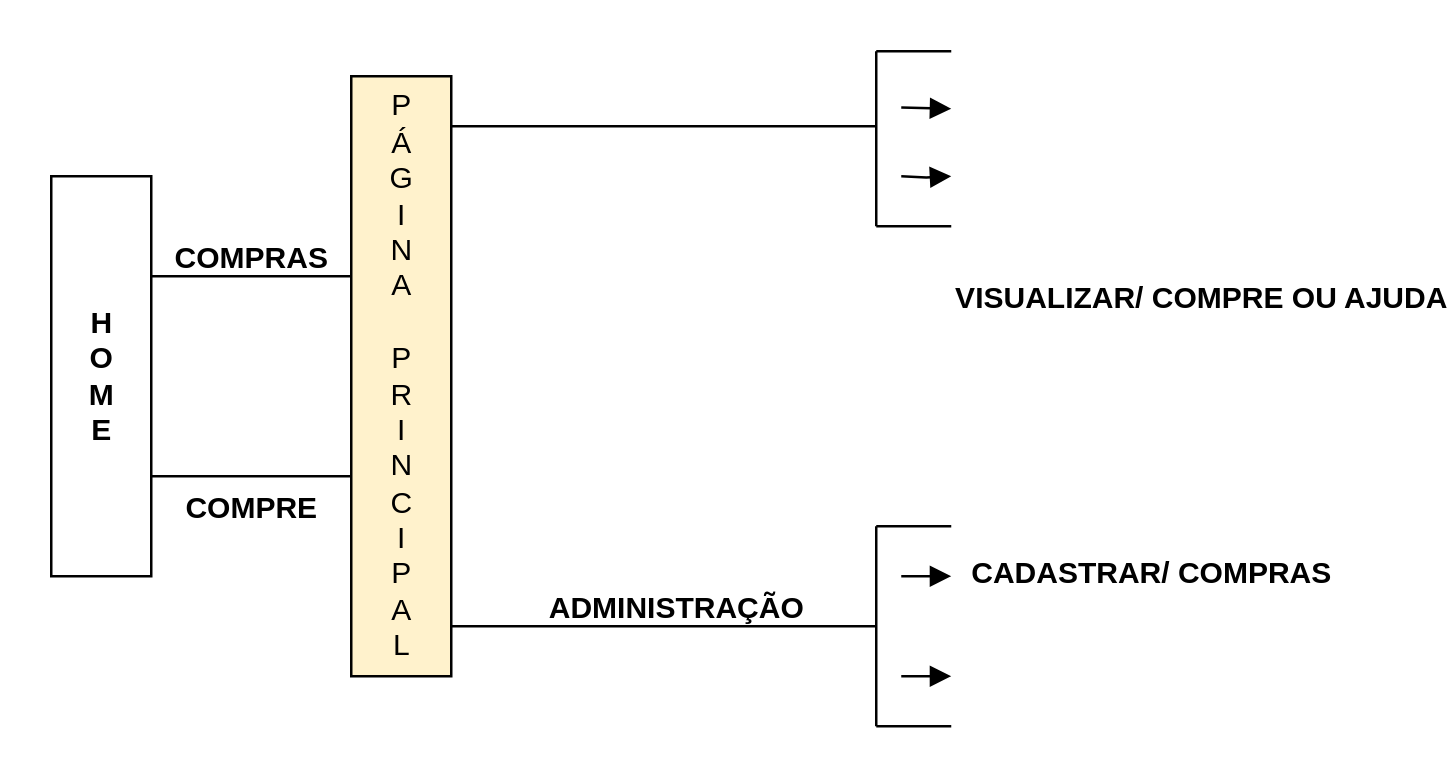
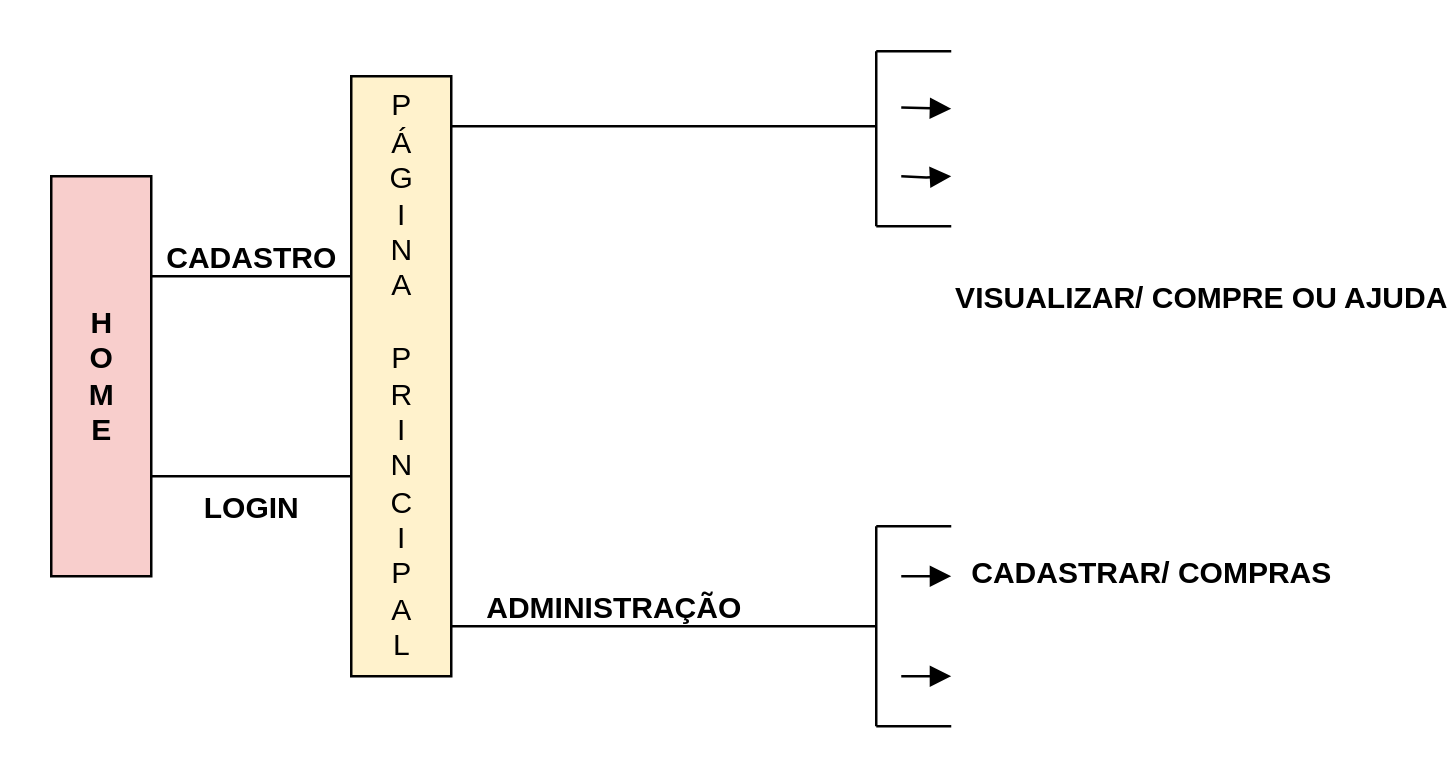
node "COMPRAS": label "COMPRAS" -> "CADASTRO"
node "H O M E": fillcolor #ffffff -> #f8cecc
node "COMPRE": label "COMPRE" -> "LOGIN"
node "ADMINISTRAÇÃO": moved (676, 609) -> (614, 609)
